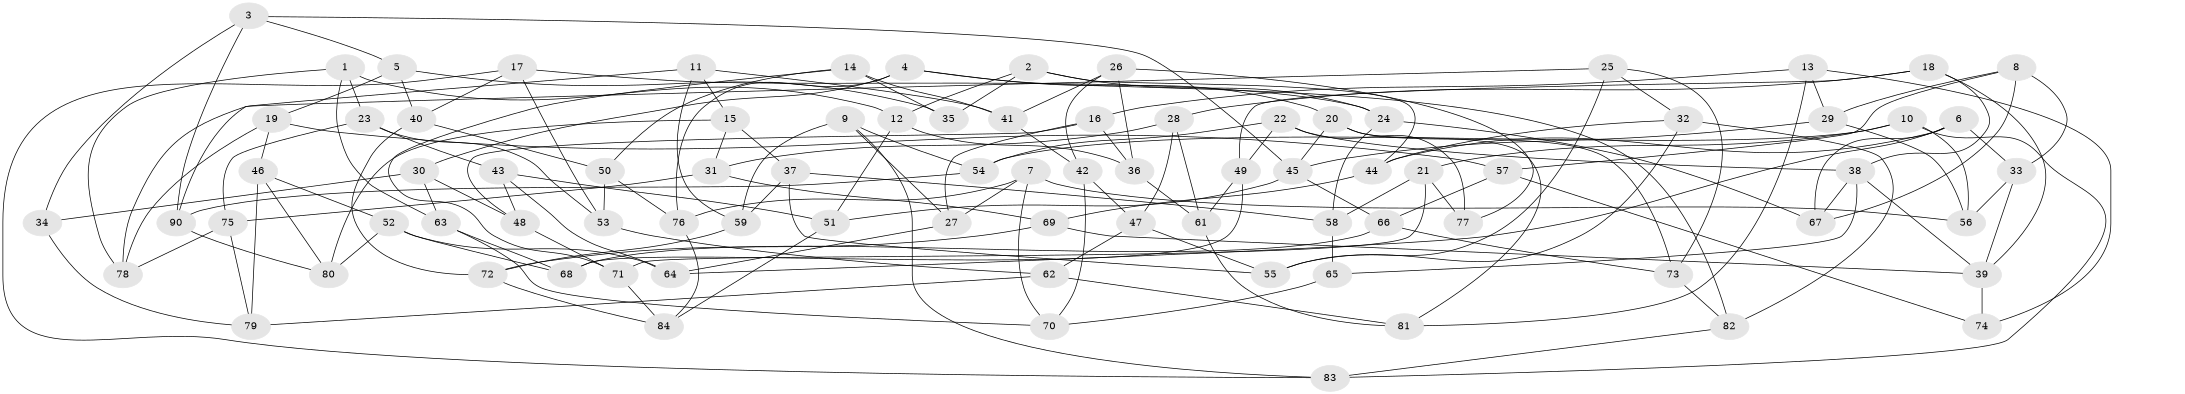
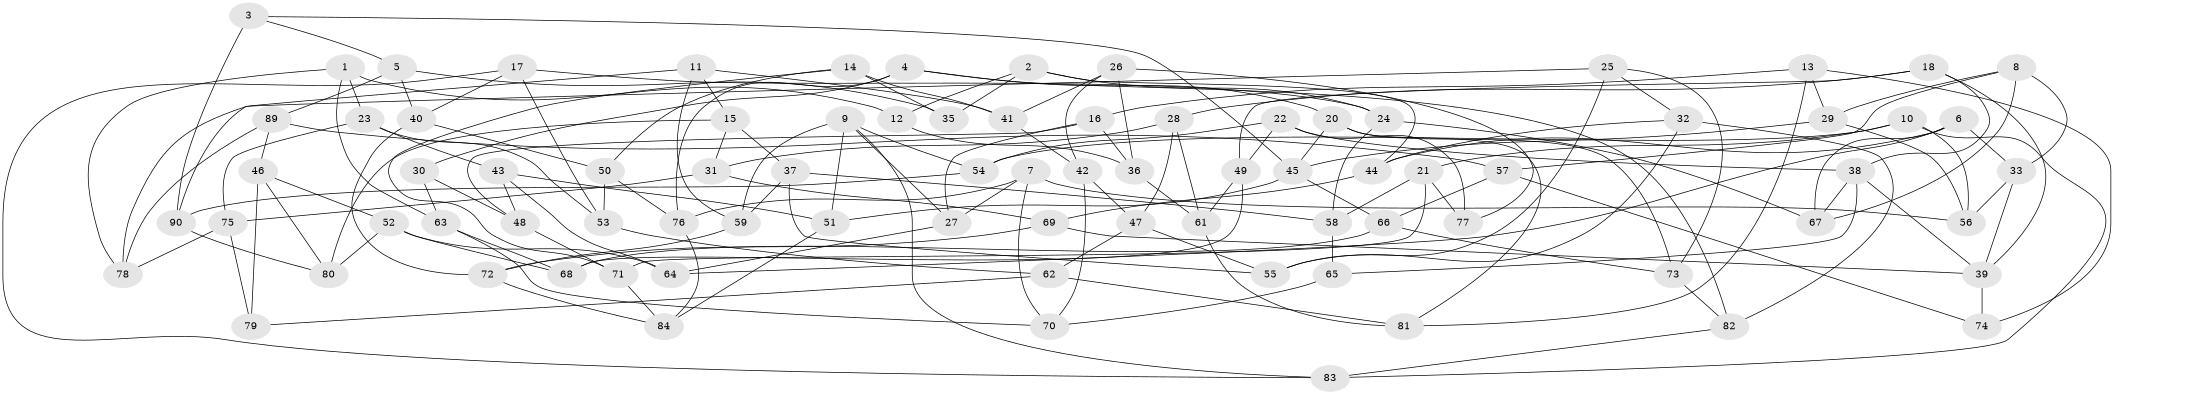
node "19": label "19" -> "89"
edge "12" -- "51": now "9" -- "51"
node "34": removed
